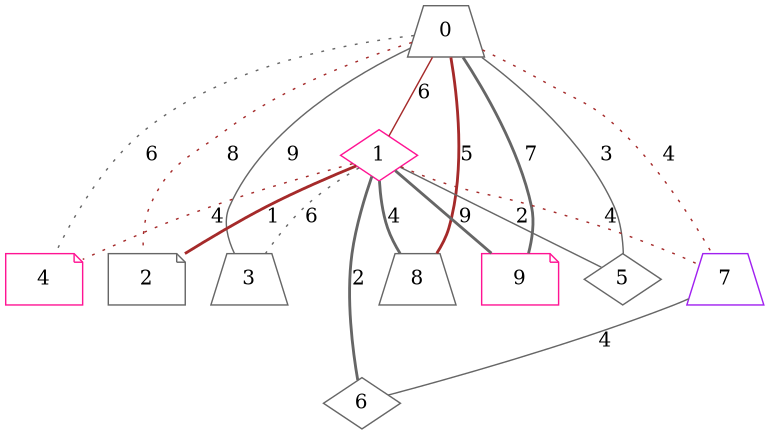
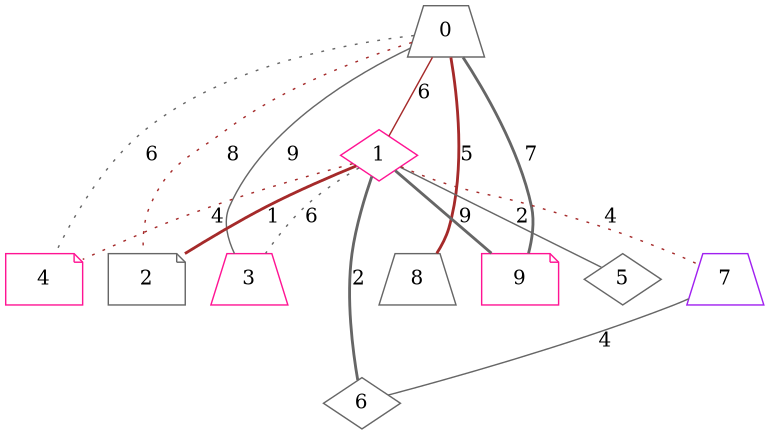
edge "0" -- "7": removed, label "4"
edge "0" -- "5": removed, label "3"
edge "1" -- "8": removed, label "4"
node "3": color gray40 -> deeppink
